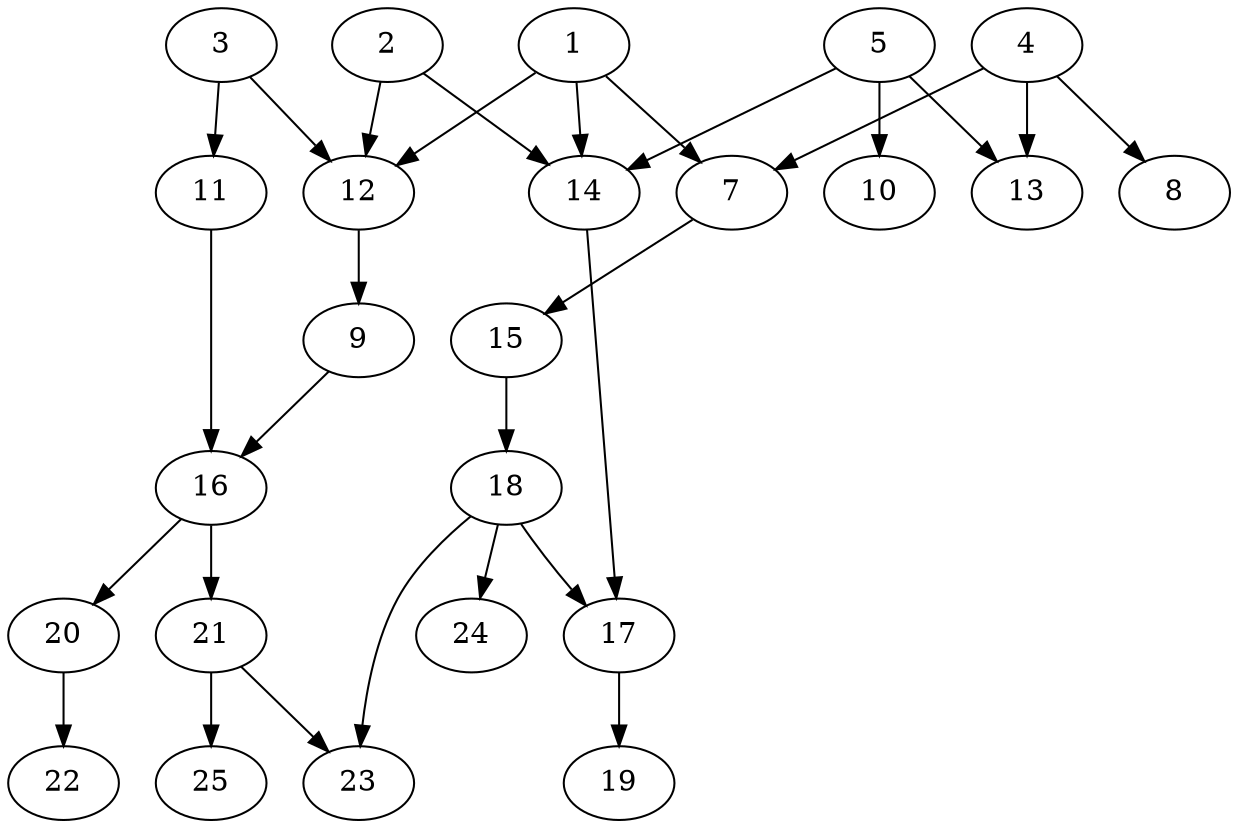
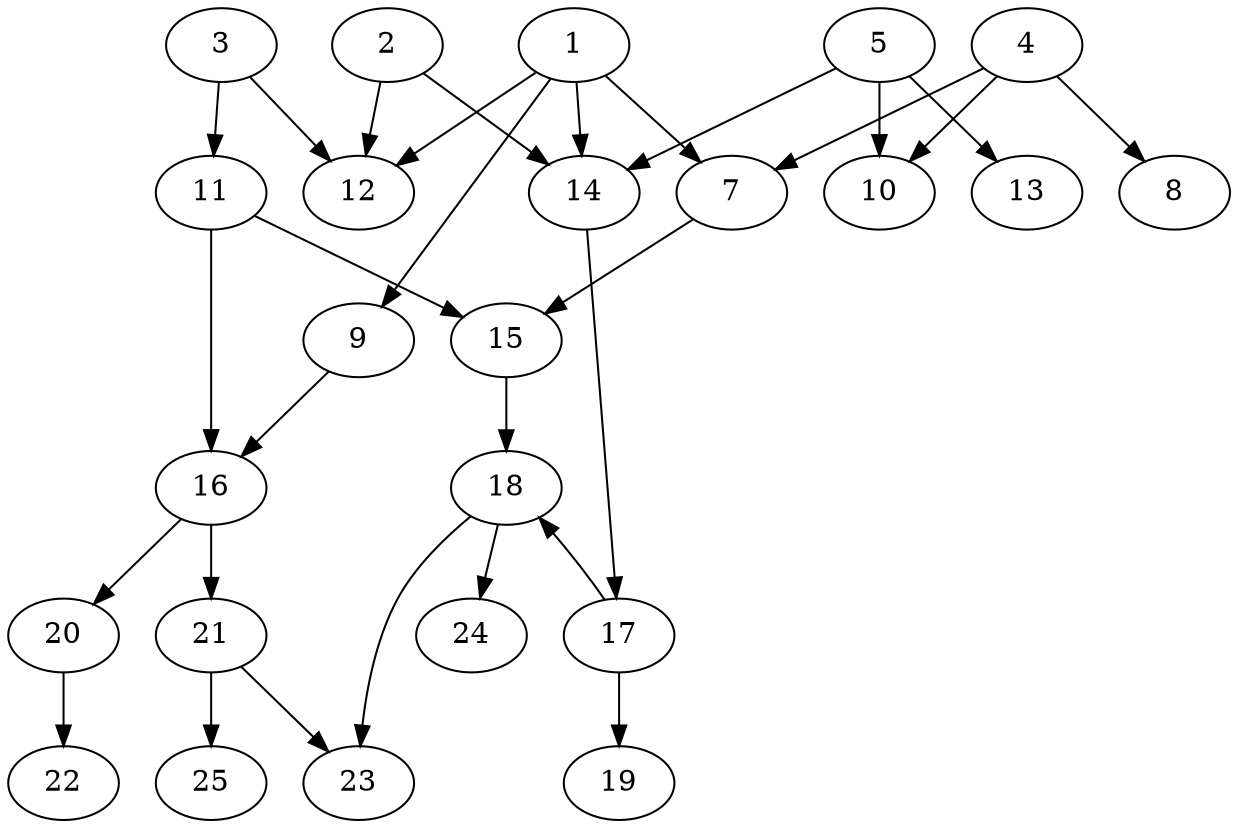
edge "4" -> "13": now "4" -> "10"
edge "12" -> "9": now "1" -> "9"
edge "11" -> "15": added
edge "18" -> "17": reversed
